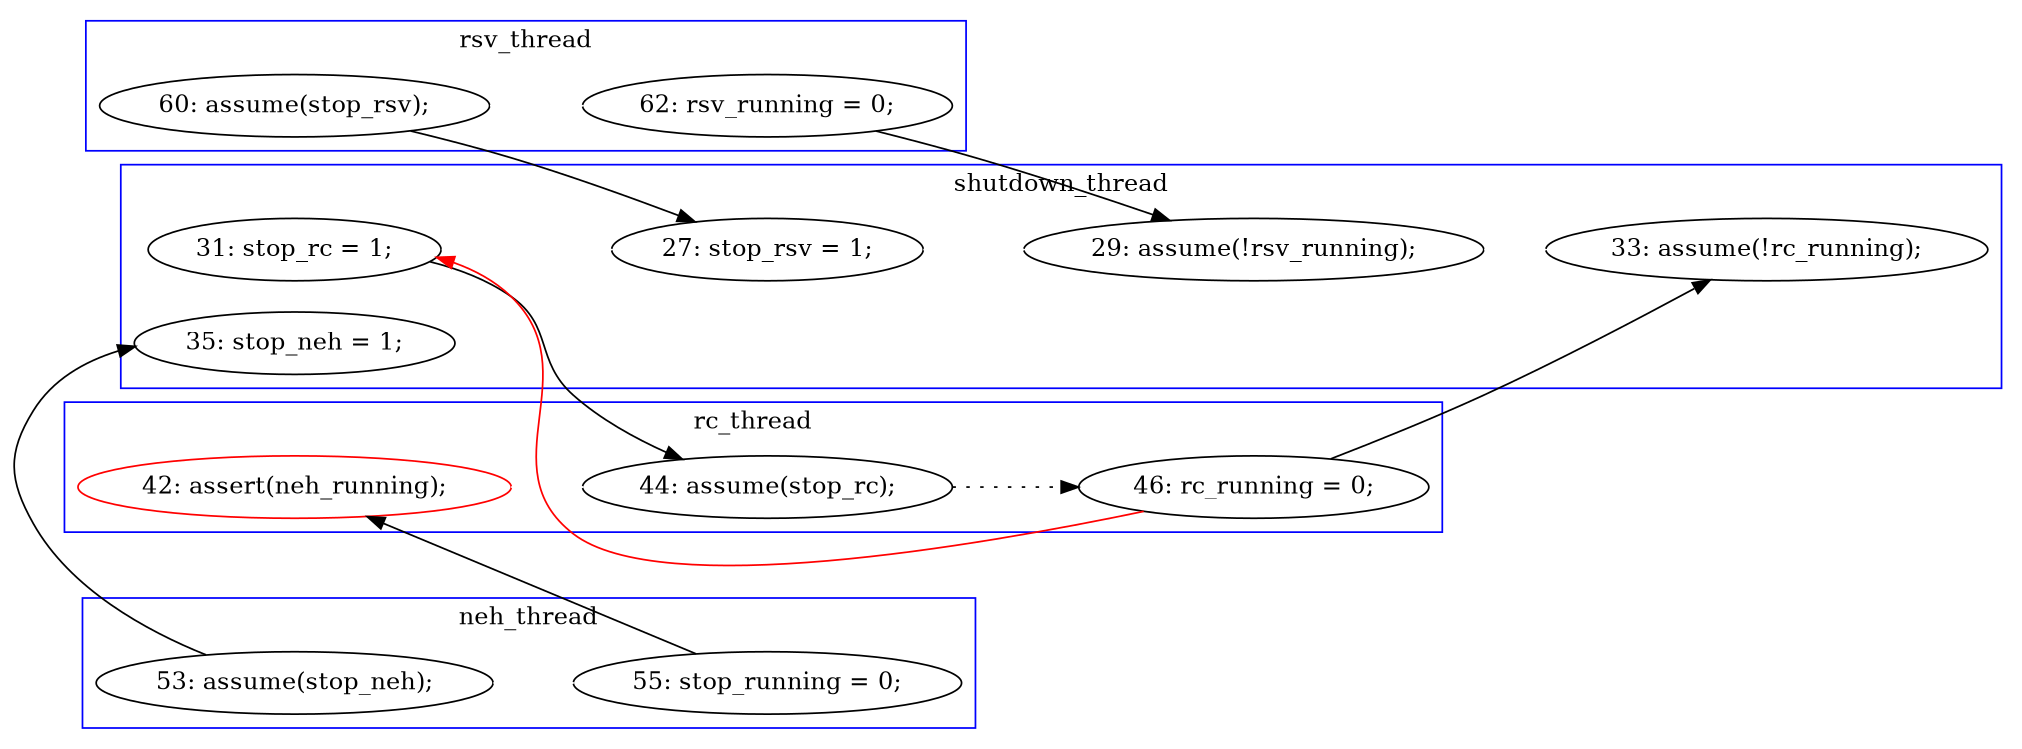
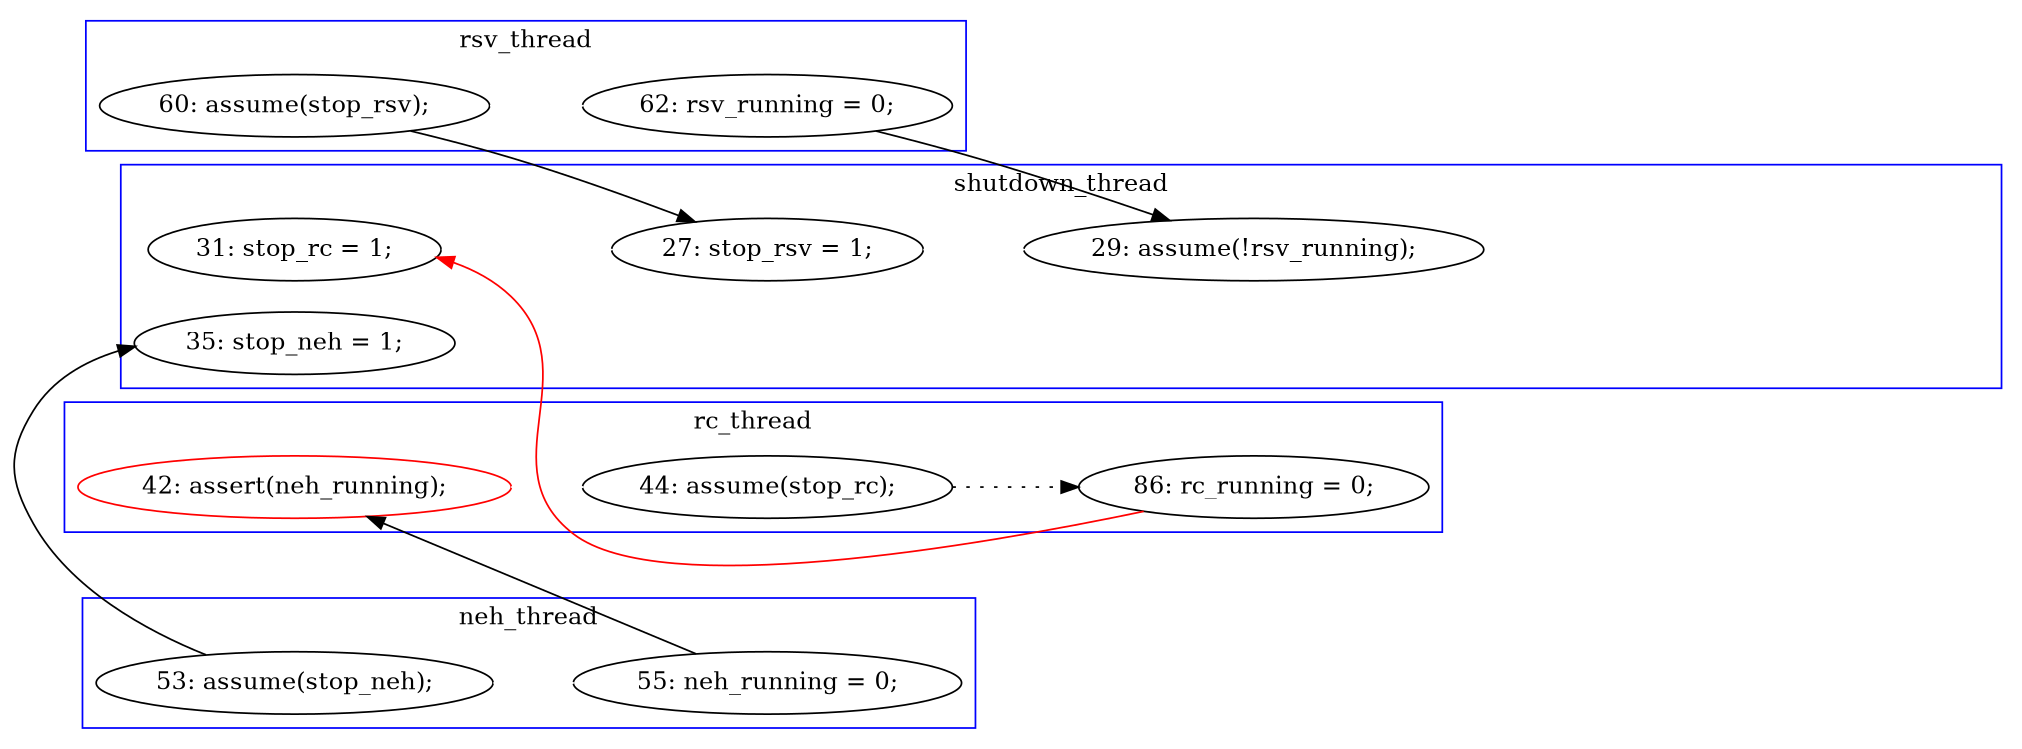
node "33: assume(!rc_running);": removed
edge "31: stop_rc = 1;" -> "44: assume(stop_rc);": removed
node "46: rc_running = 0;": label "46: rc_running = 0;" -> "86: rc_running = 0;"
node "55: stop_running = 0;": label "55: stop_running = 0;" -> "55: neh_running = 0;"
